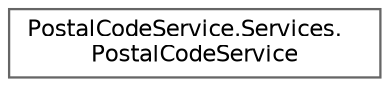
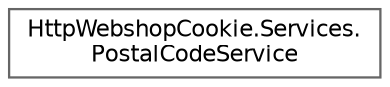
node "PostalCodeService.Services. PostalCodeService": label "PostalCodeService.Services. PostalCodeService" -> "HttpWebshopCookie.Services. PostalCodeService"
